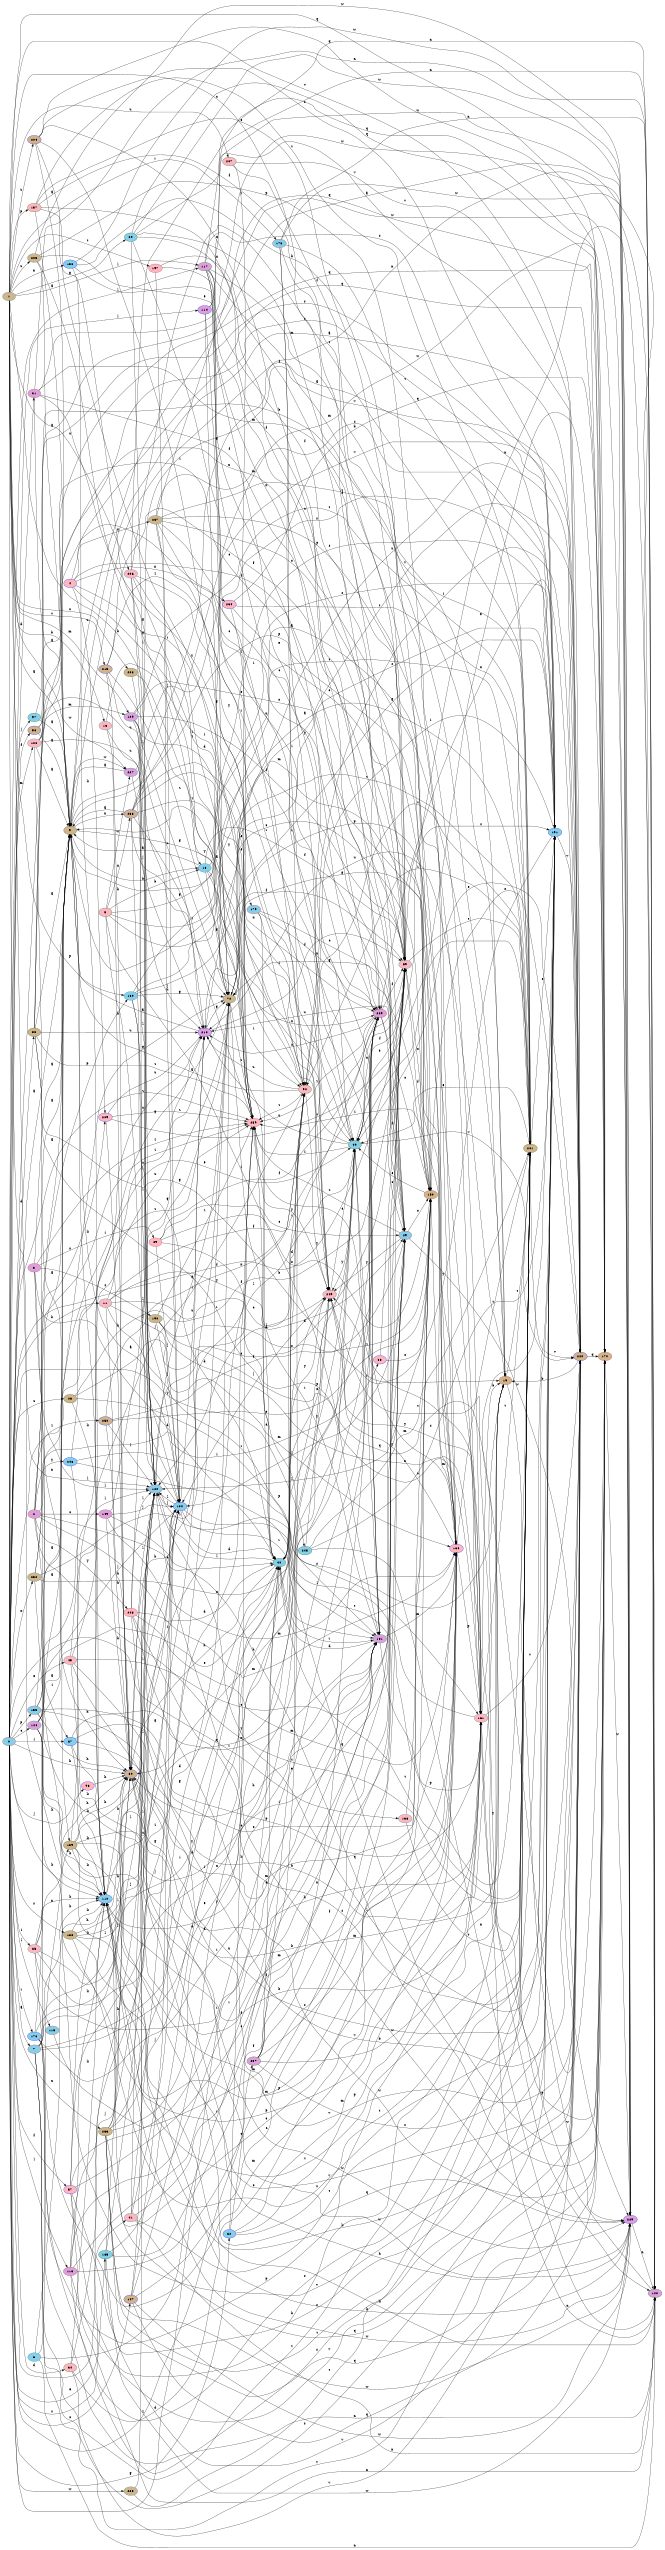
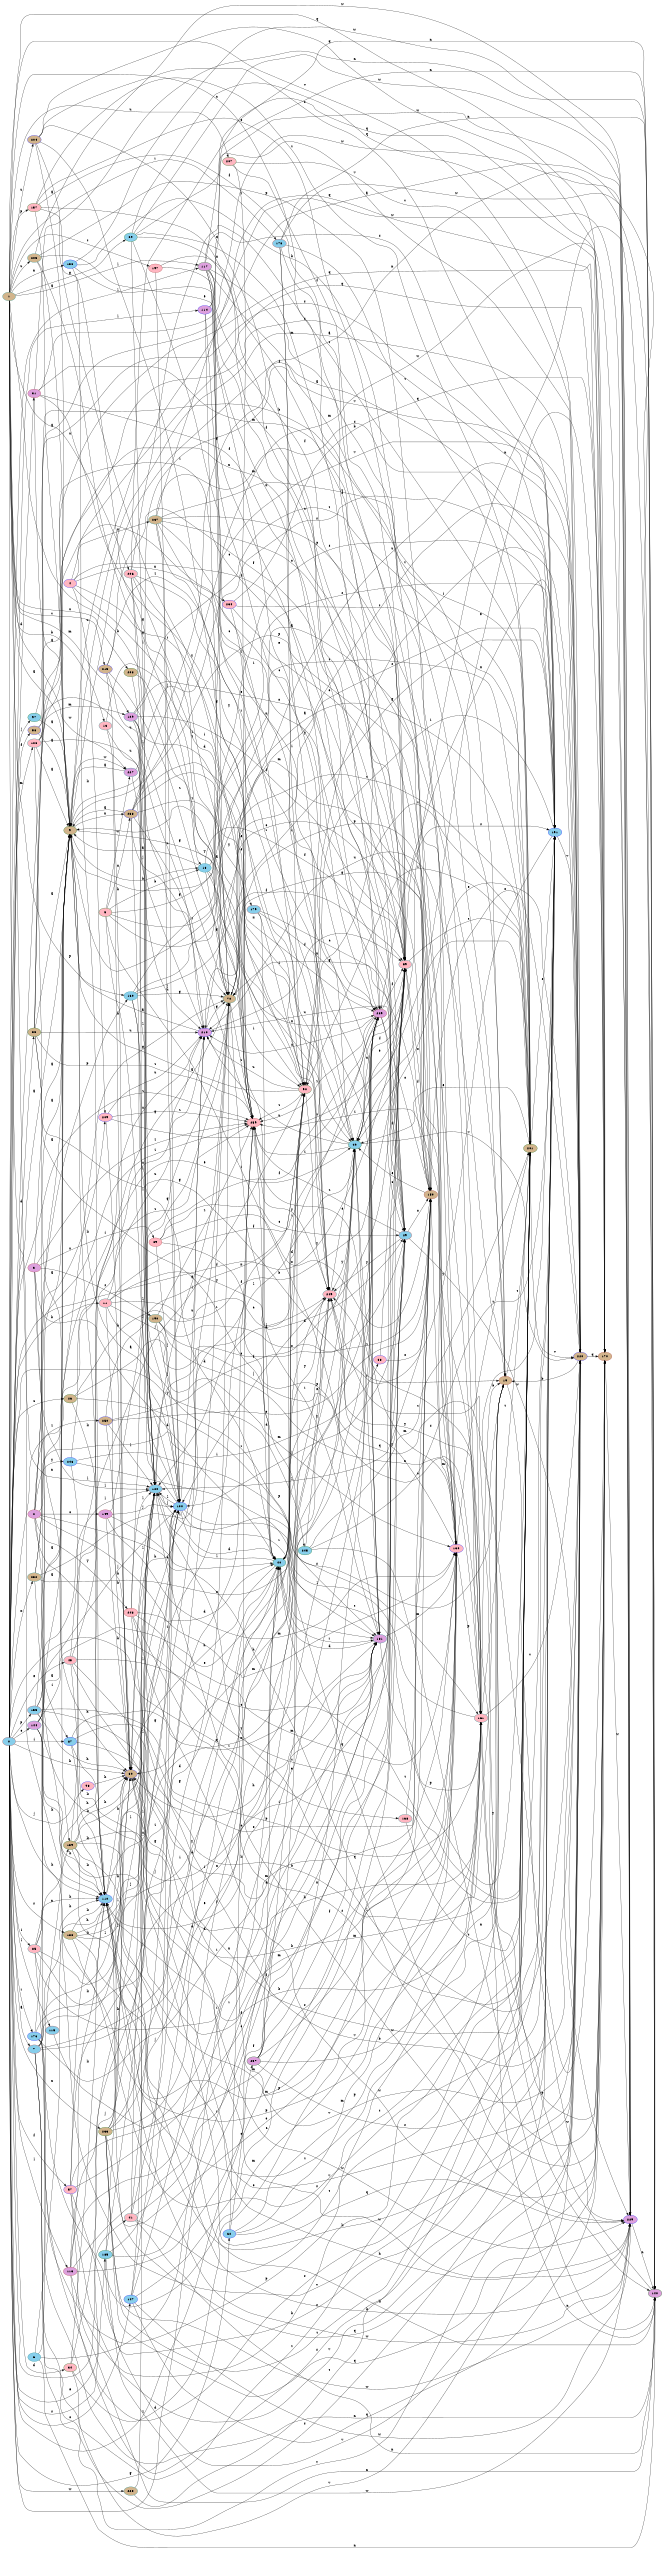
node "147": fillcolor tan -> skyblue
